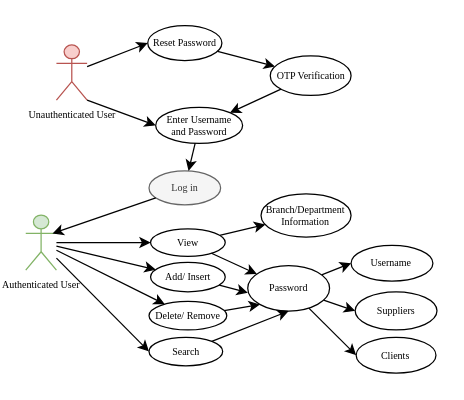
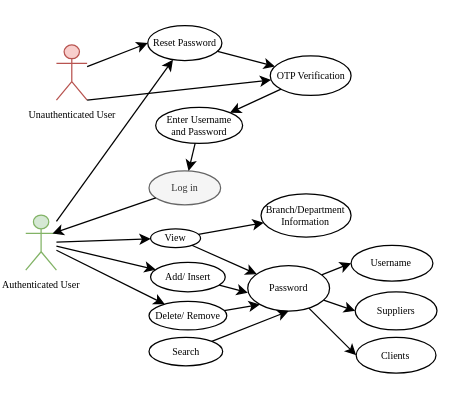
edge "Unauthenticated User" -> "Enter Username and Password": now "Unauthenticated User" -> "OTP Verification"
node "View": size 75x28 -> 50x19
edge "Authenticated User" -> "Search": now "Authenticated User" -> "Reset Password"
